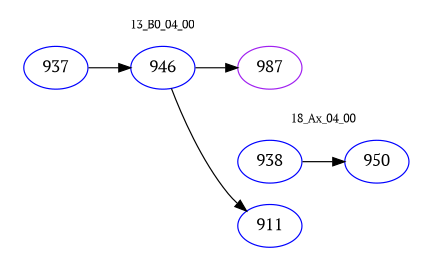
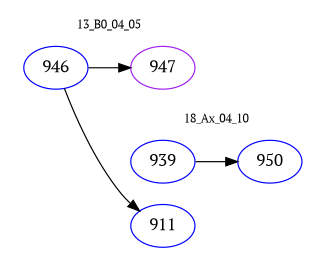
cluster "13_B0_04_00": label "13_B0_04_00" -> "13_B0_04_05"
node "937": removed
node "987": label "987" -> "947"
cluster "18_Ax_04_00": label "18_Ax_04_00" -> "18_Ax_04_10"
node "938": label "938" -> "939"
